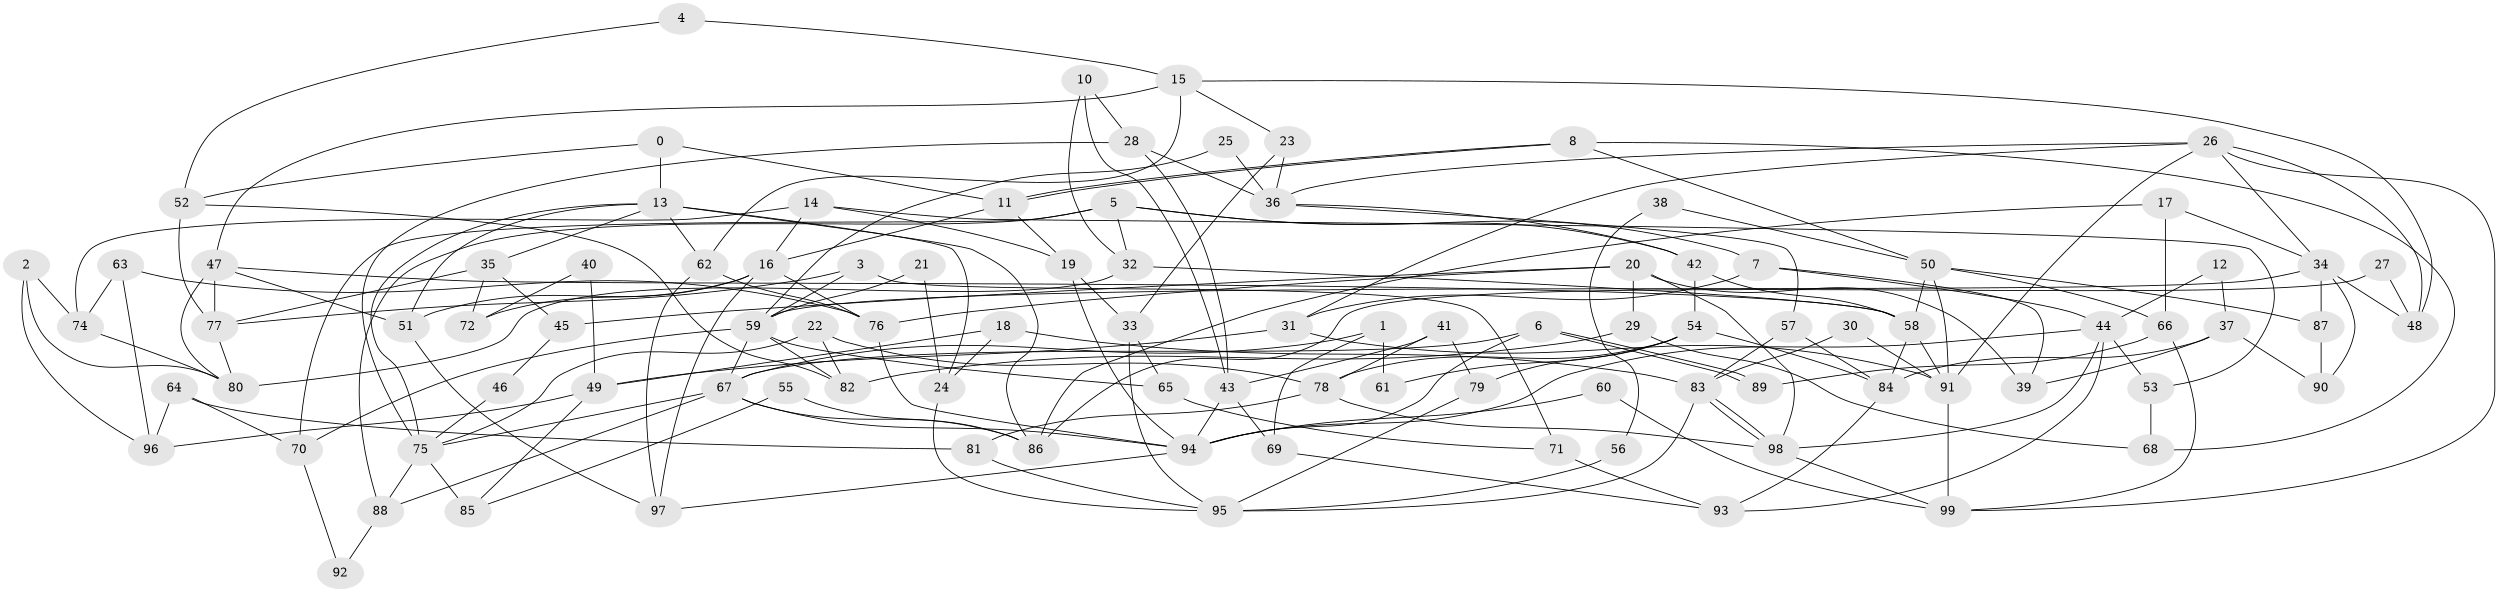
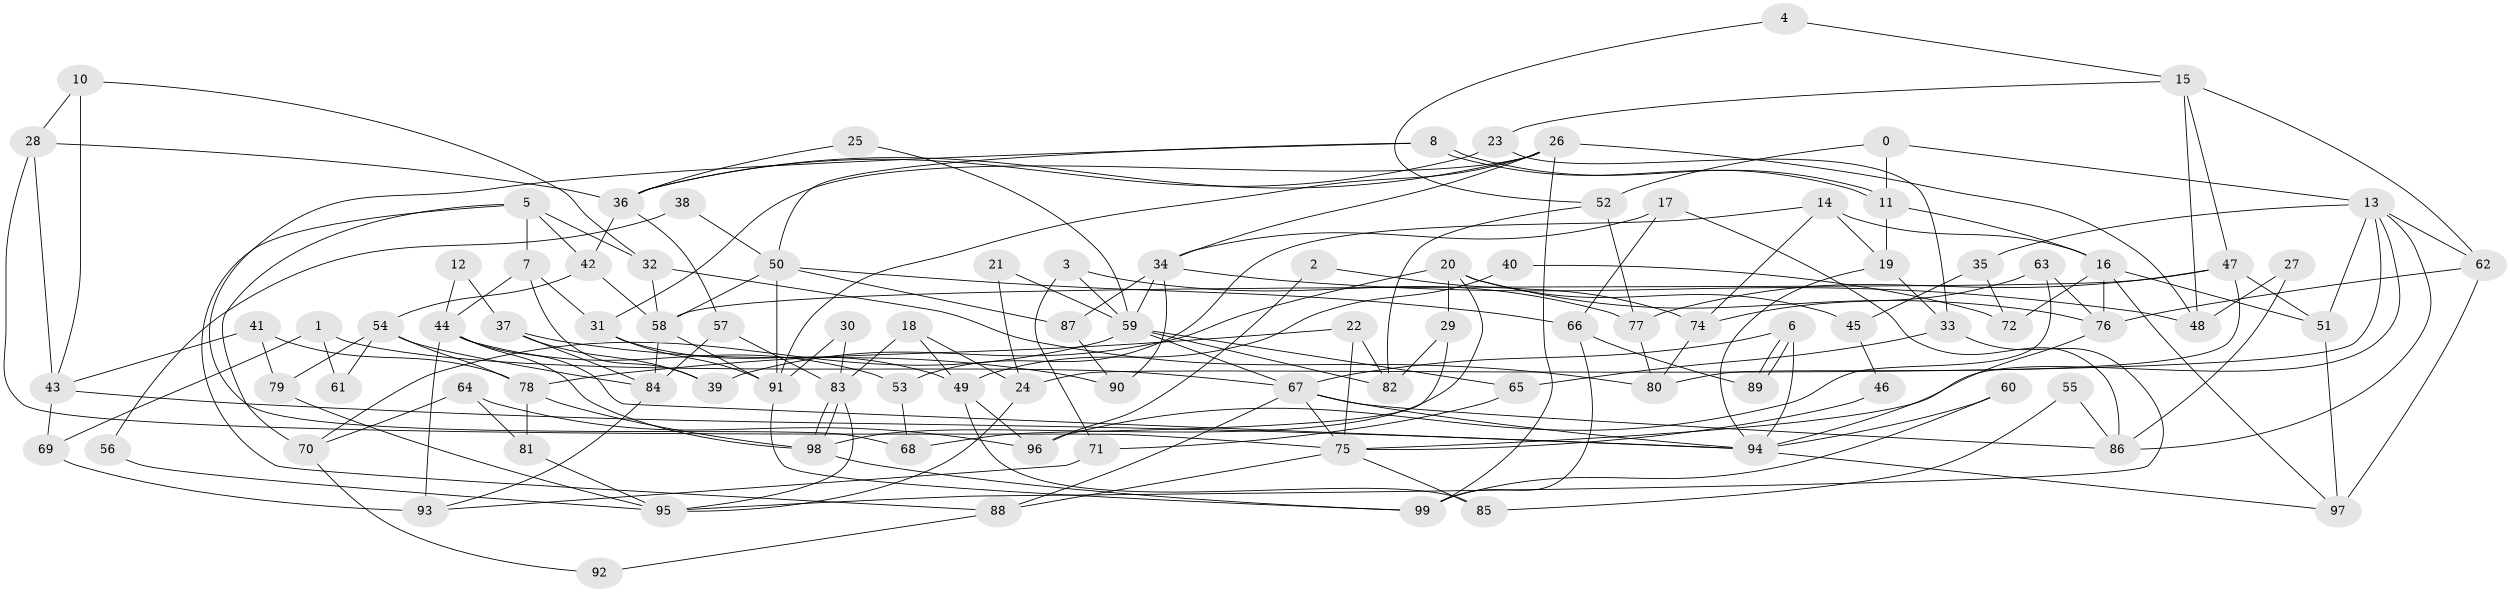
edge "35" -- "77": removed
edge "2" -- "80": removed
